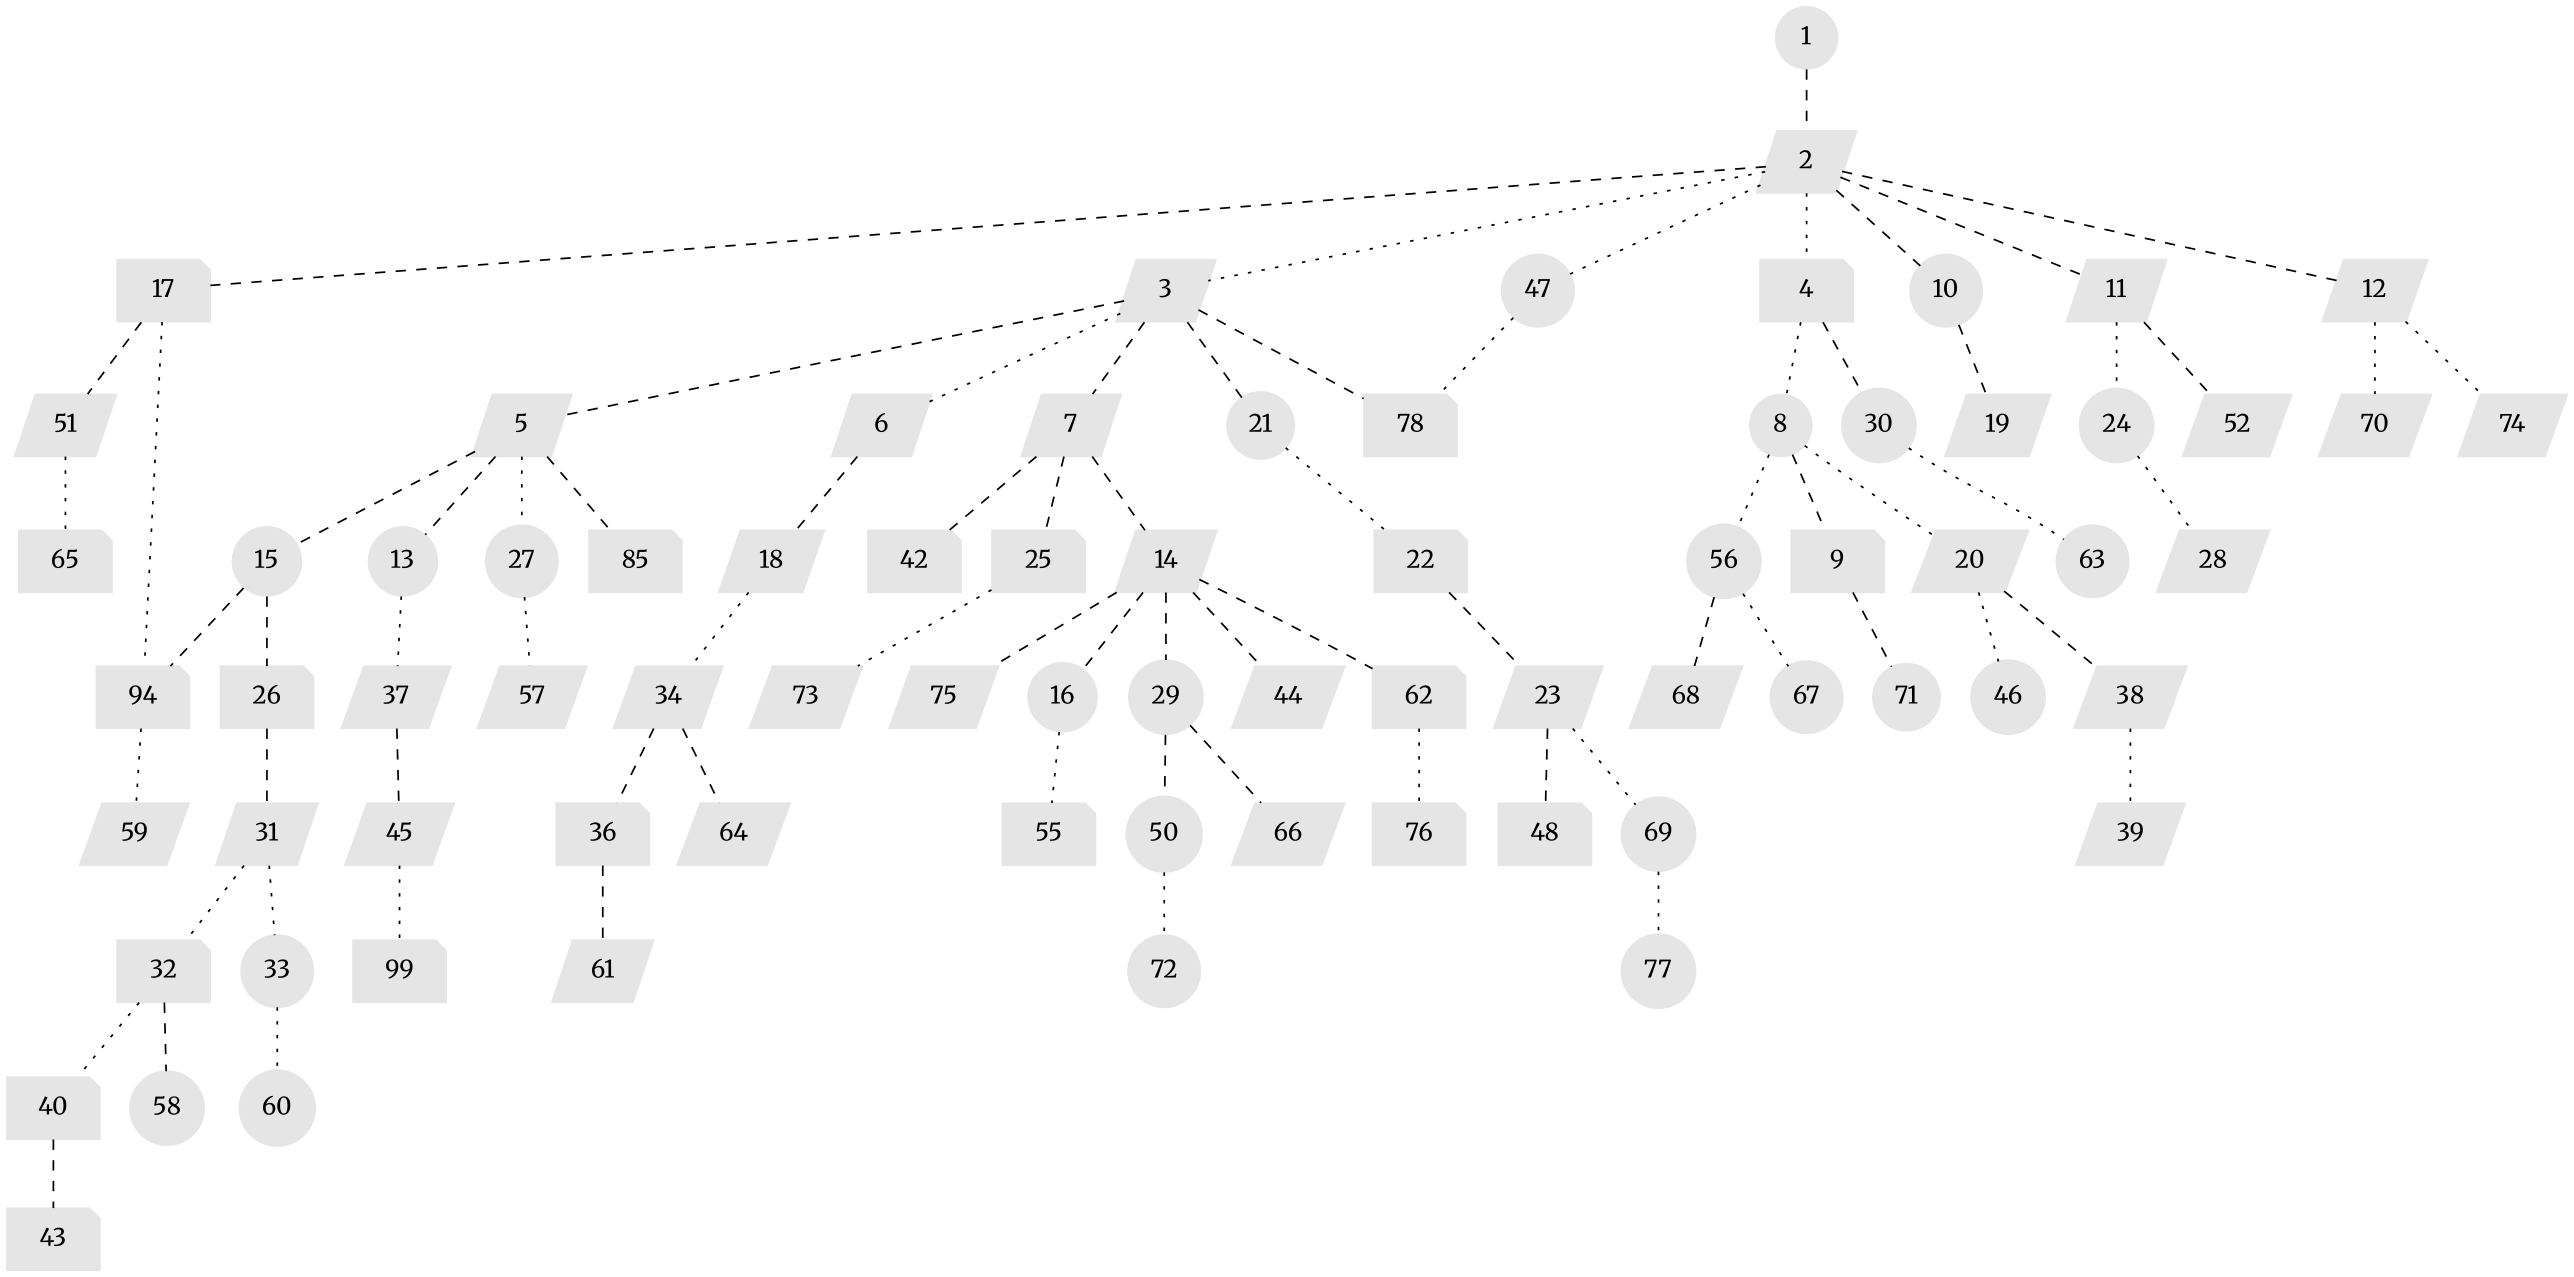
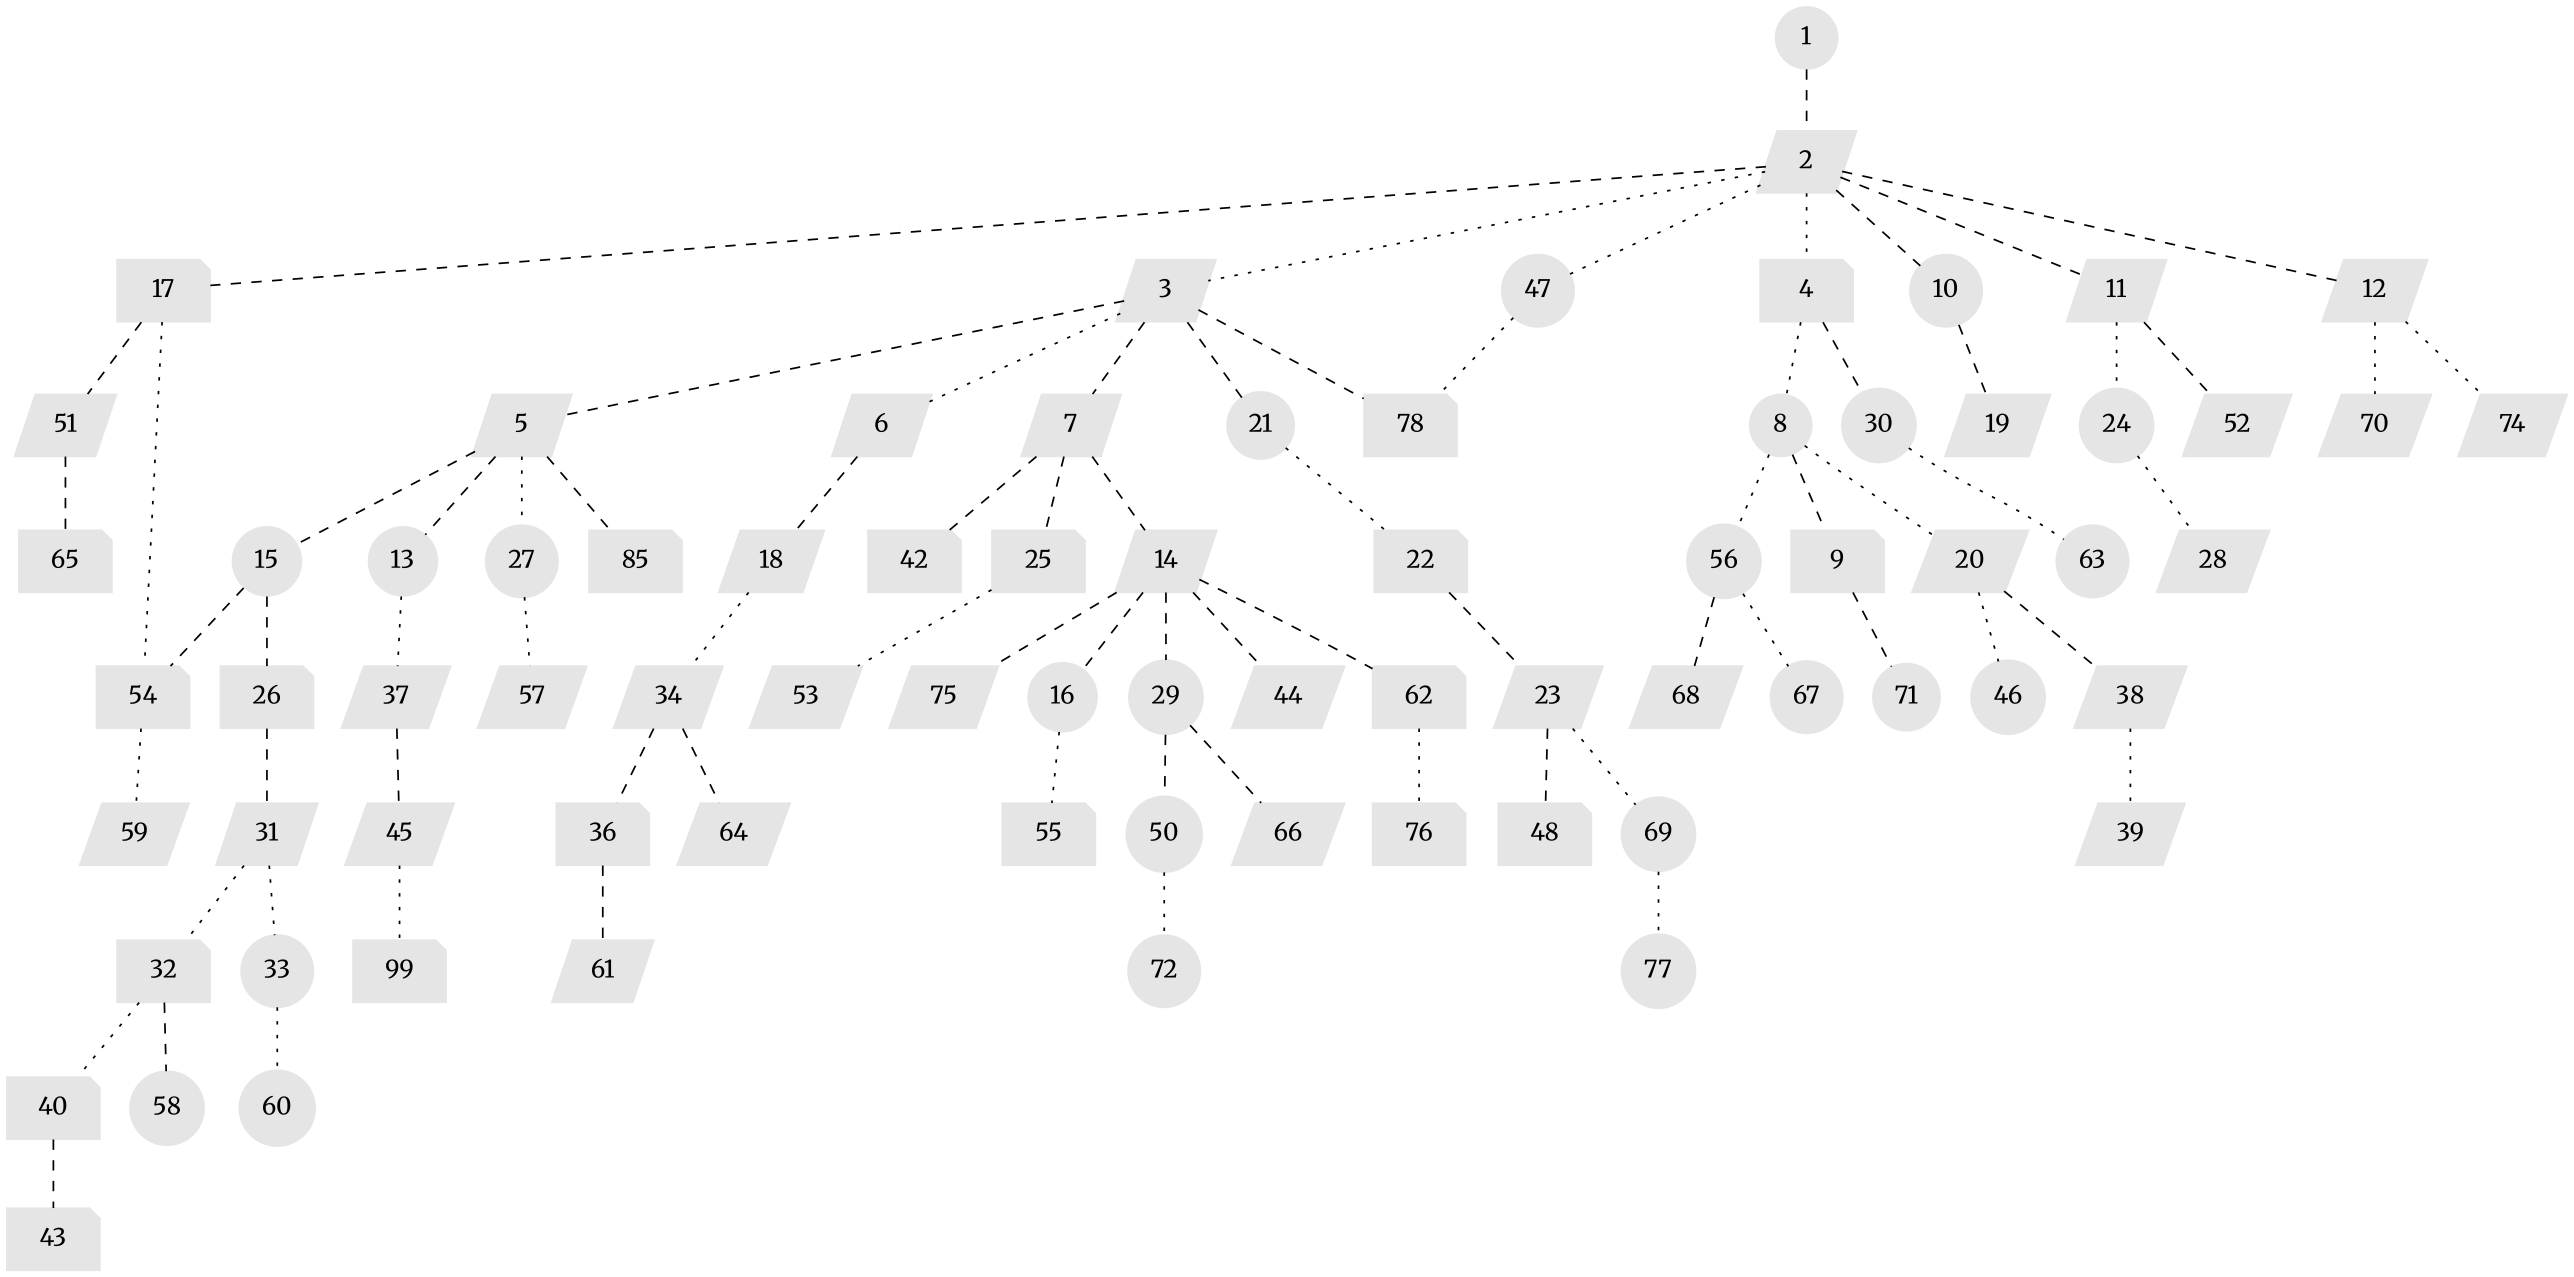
edge "51" -- "65": style dotted -> dashed
node "94": label "94" -> "54"
node "73": label "73" -> "53"
